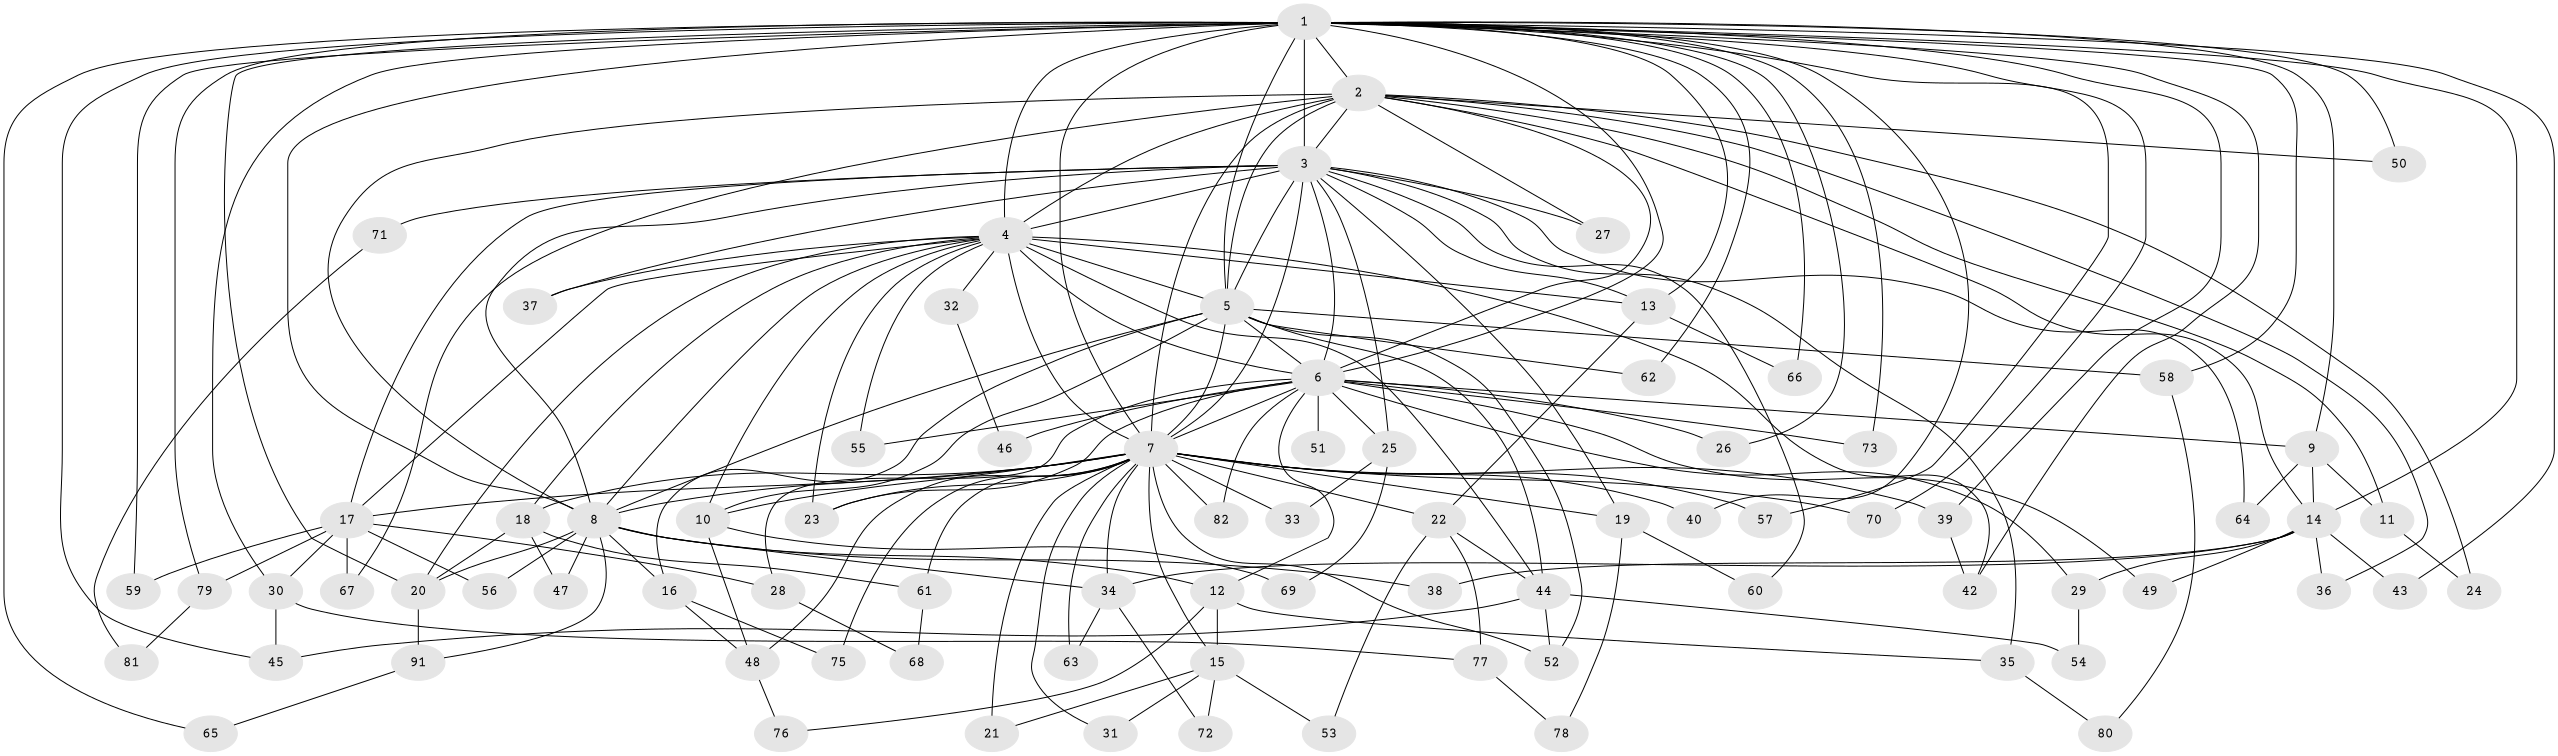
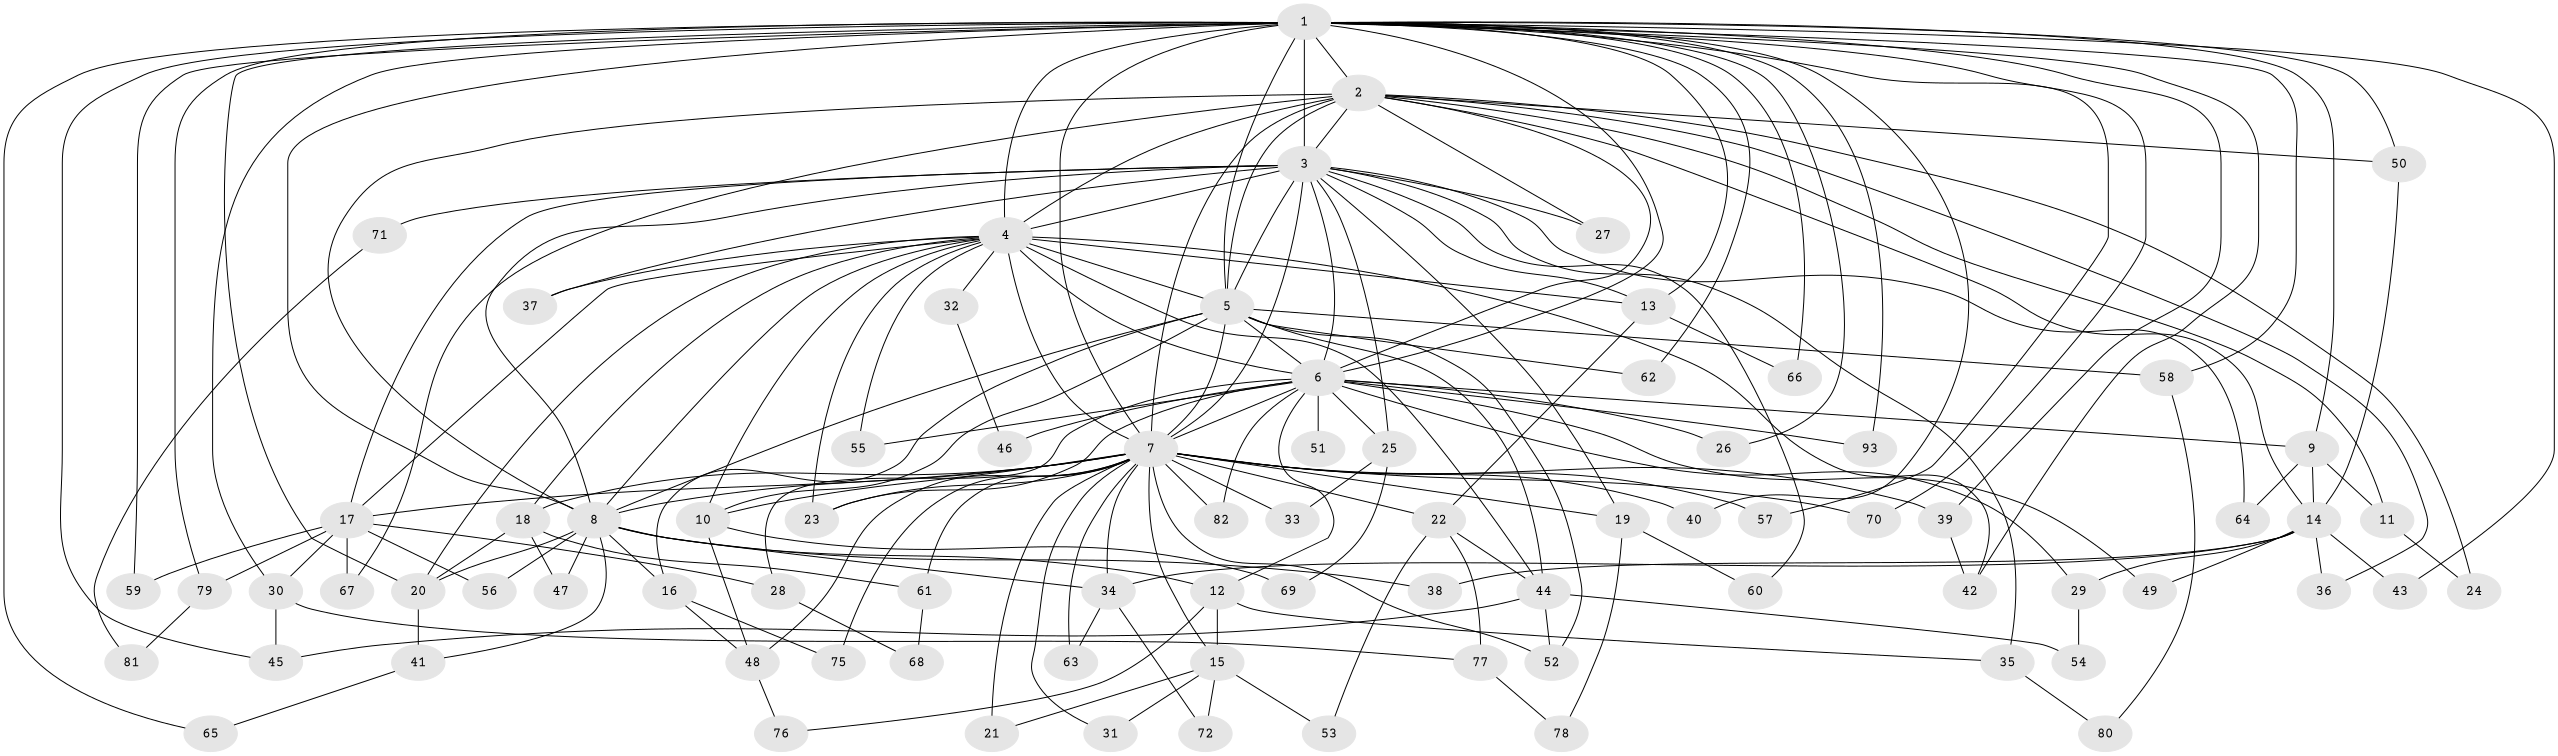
edge "1" -- "14": now "50" -- "14"
node "73": label "73" -> "93"
node "91": label "91" -> "41"
